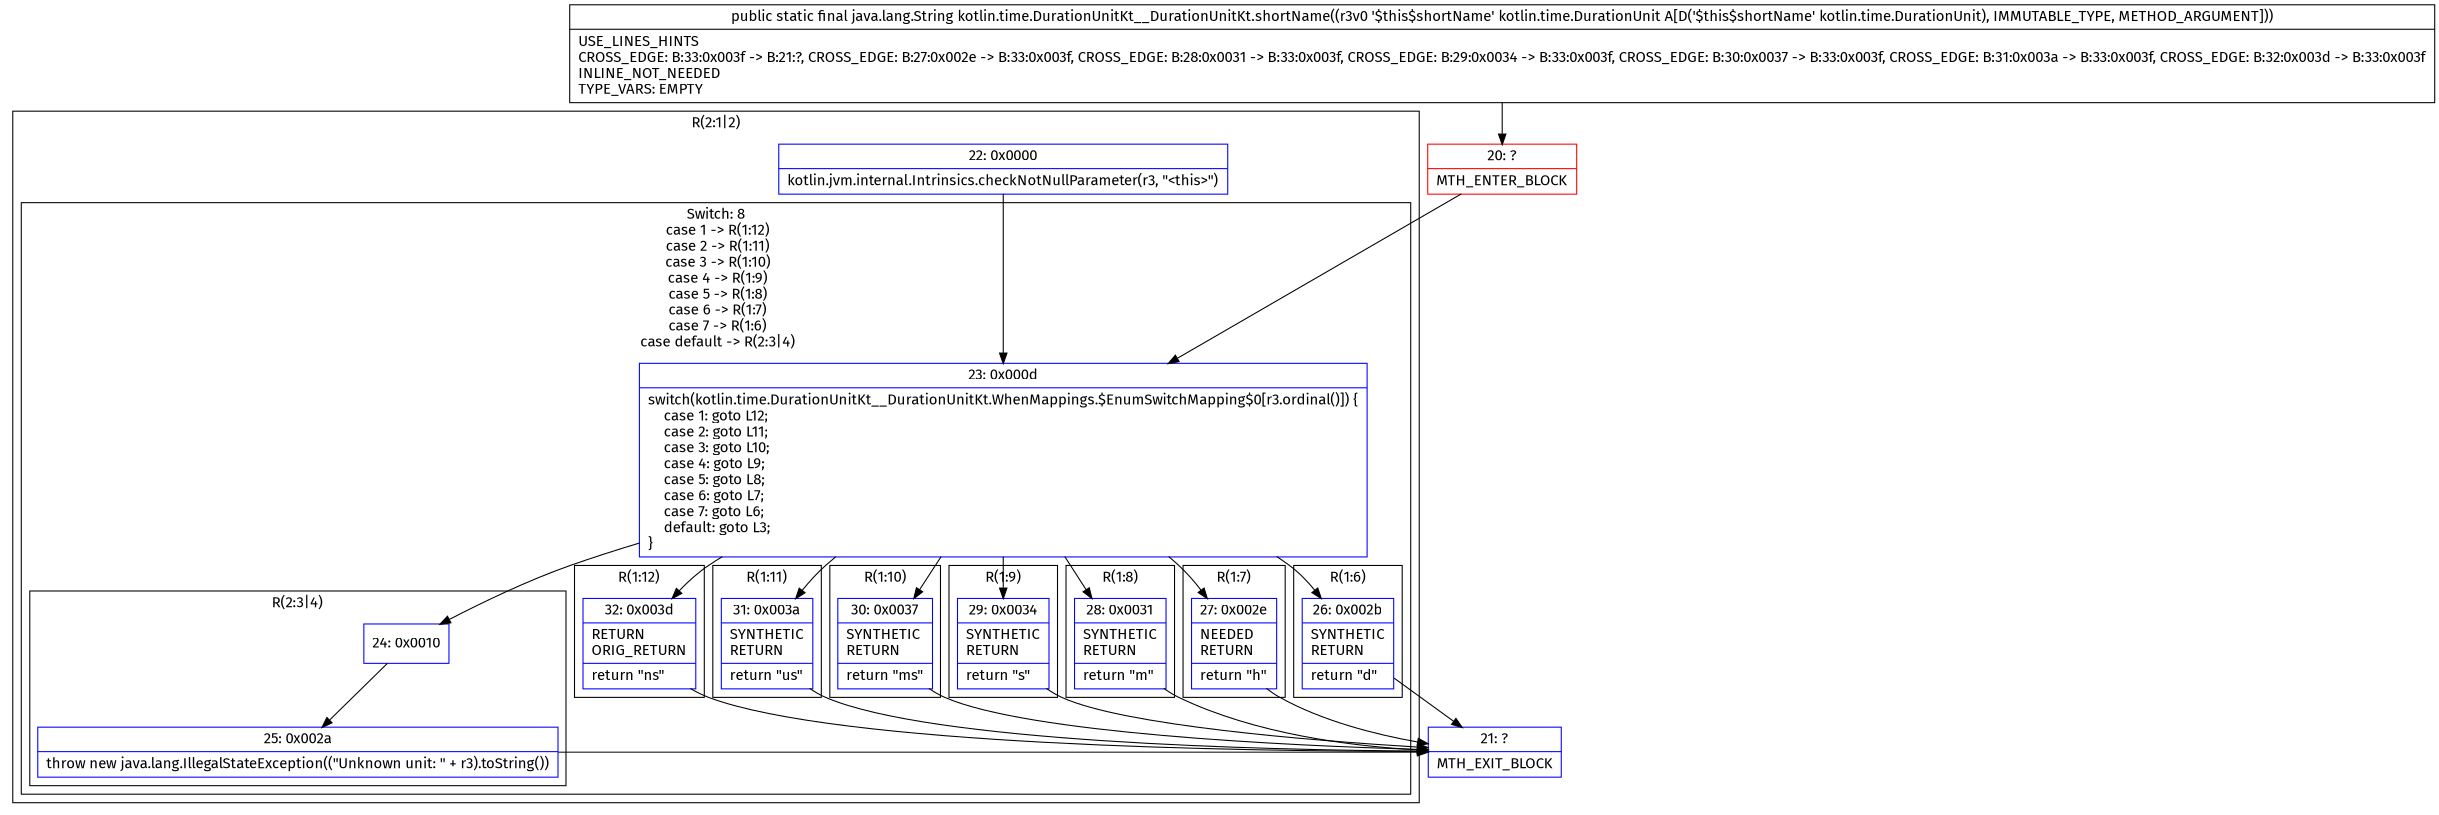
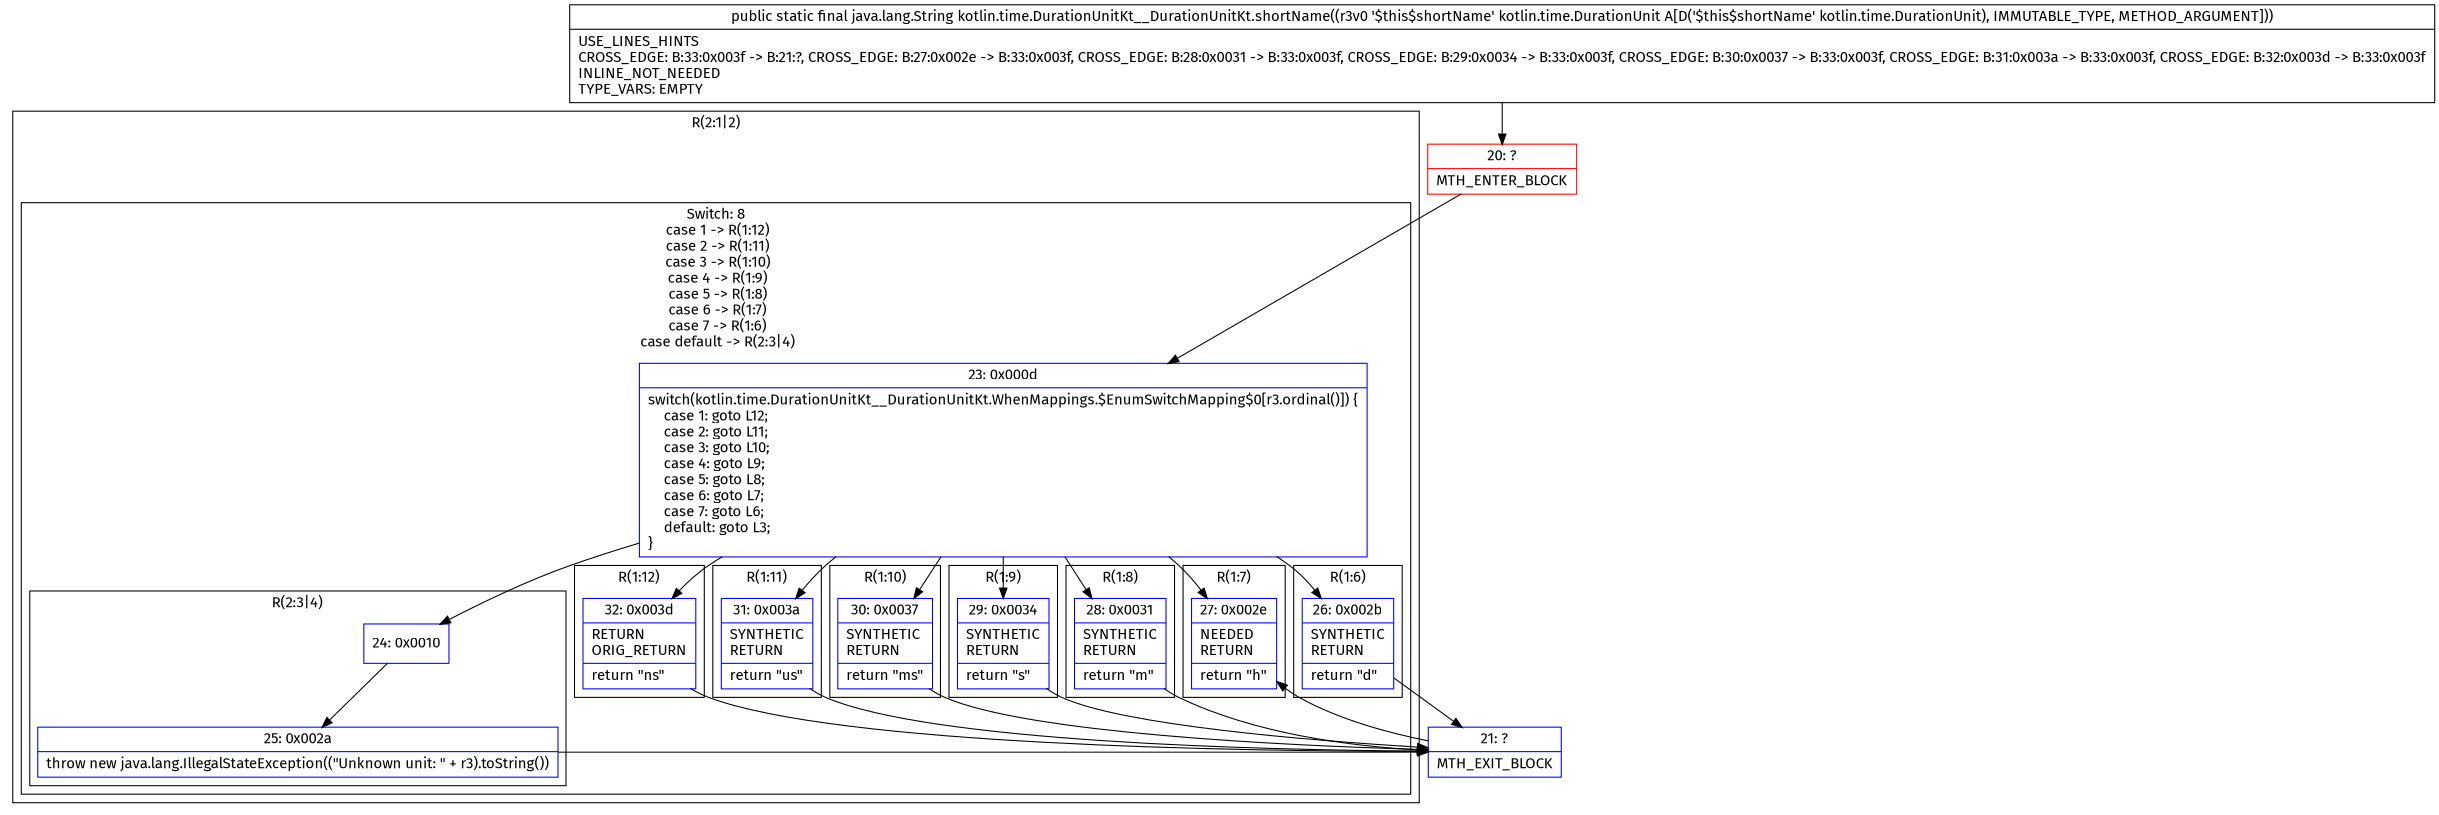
node "22: 0x0000": removed
edge "27: 0x002e" -> "21: ?": reversed
